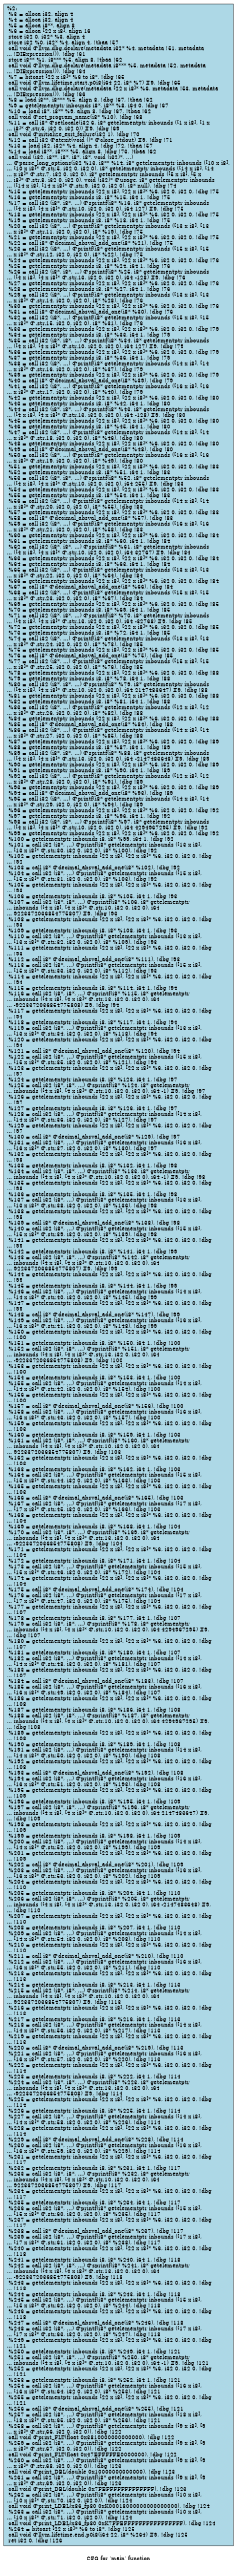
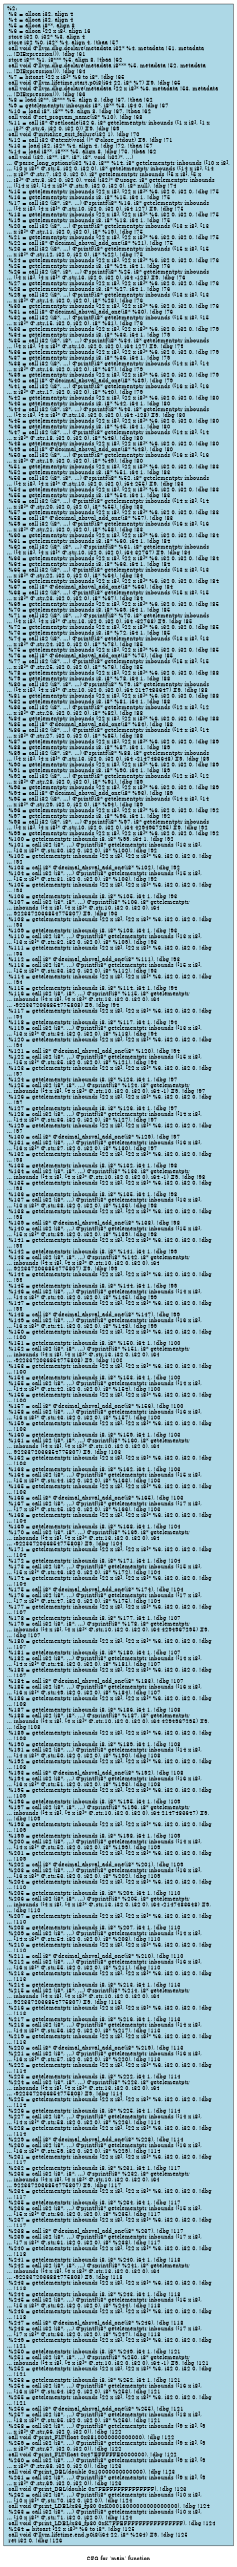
node "%2:": text "... -9223372036854775808) #9, !dbg !118" -> "... -9223372036884775808) #9, !dbg !118"
